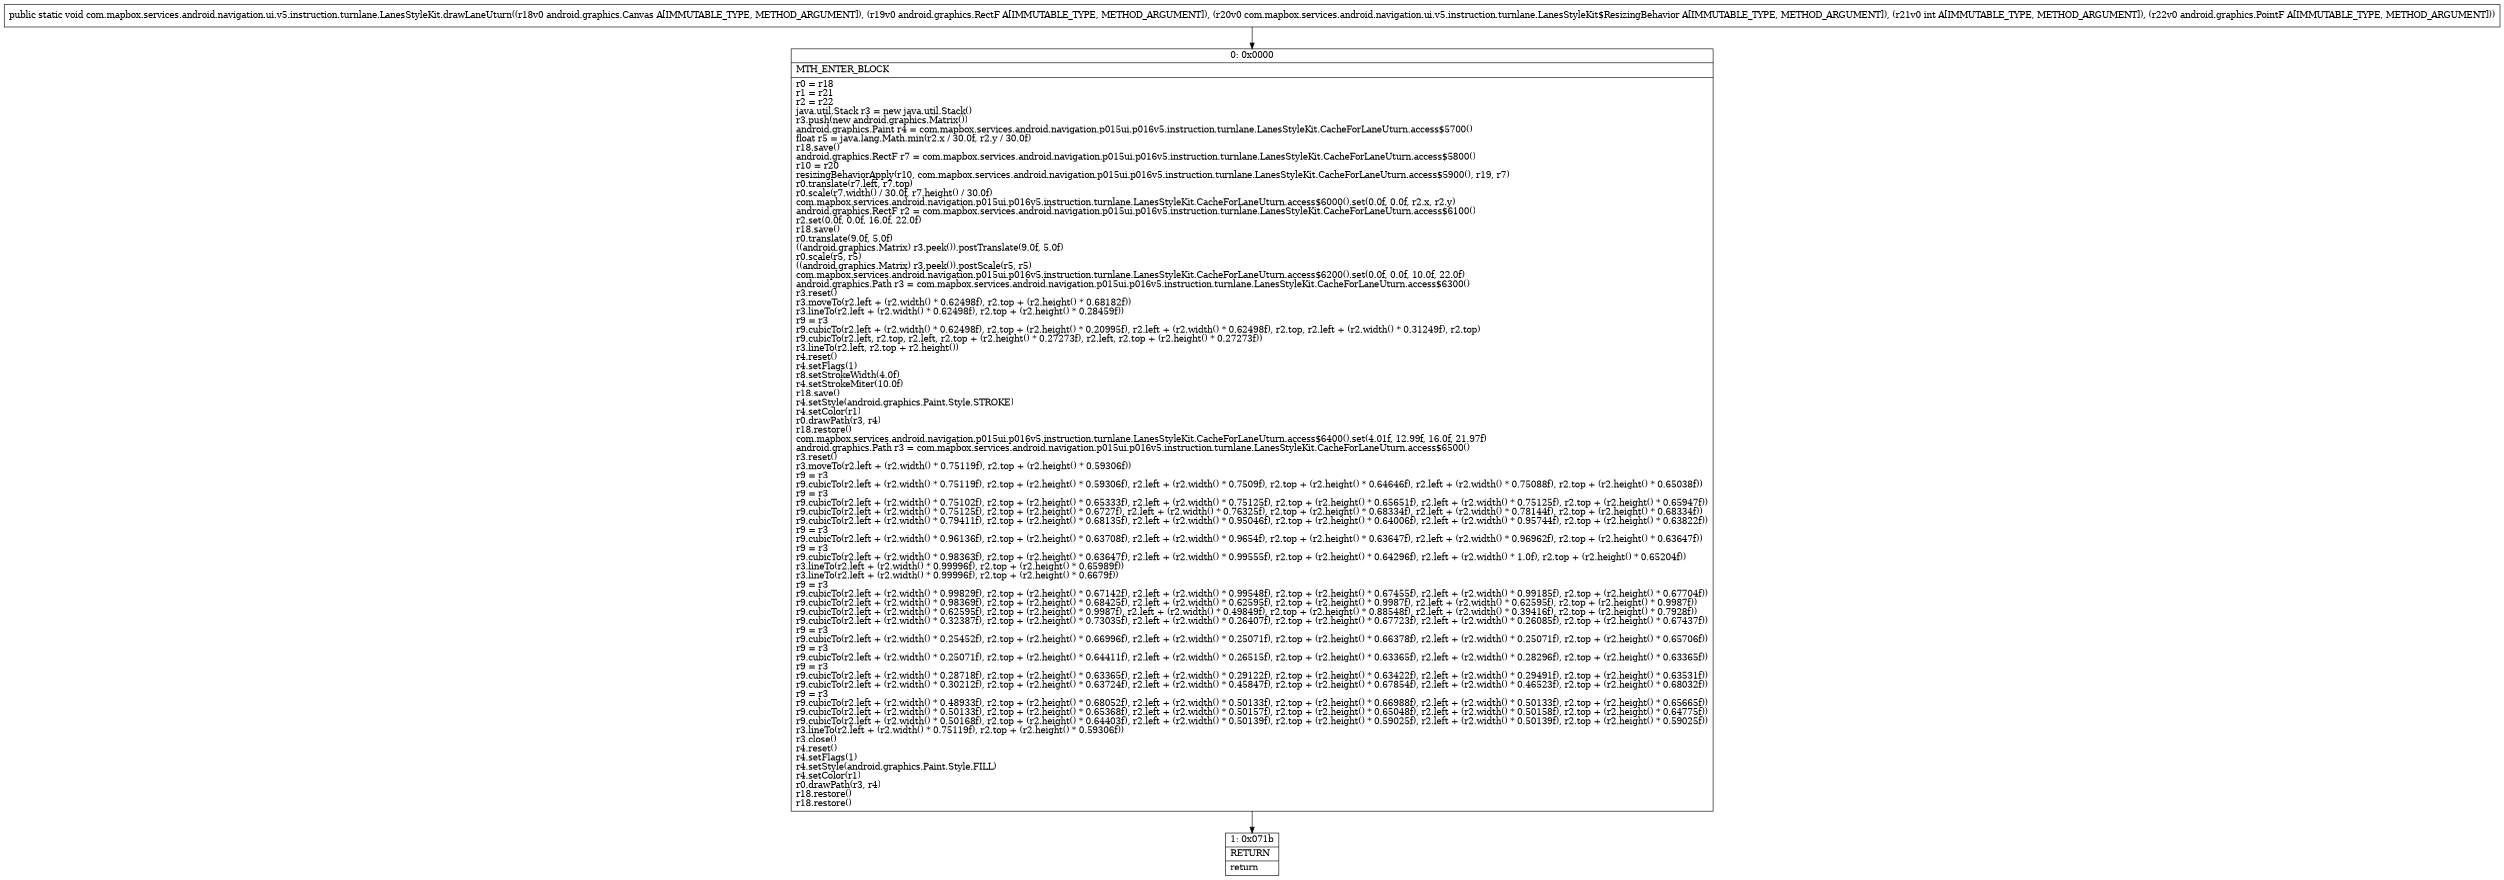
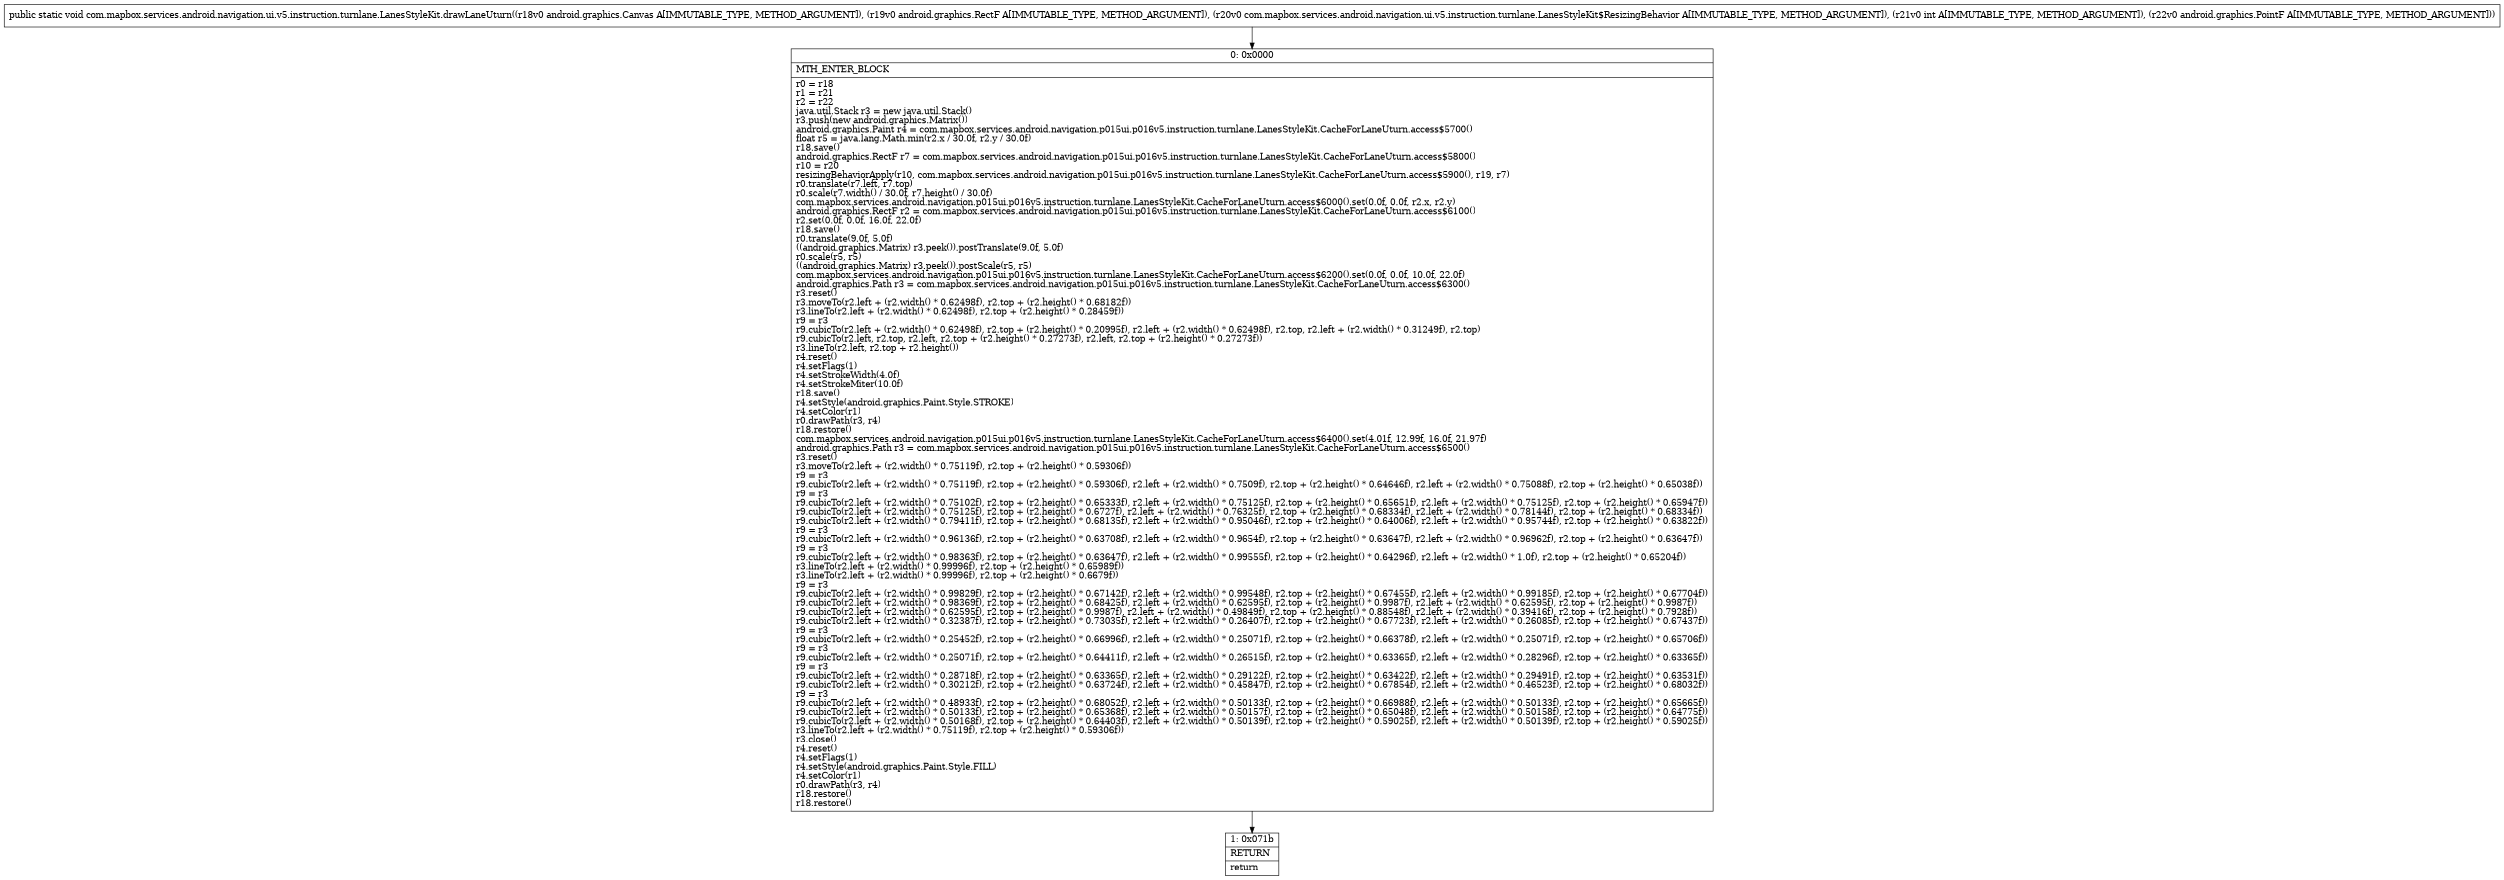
node "0: 0x0000": text "r8.setStrokeWidth(4.0f)" -> "r4.setStrokeWidth(4.0f)"
